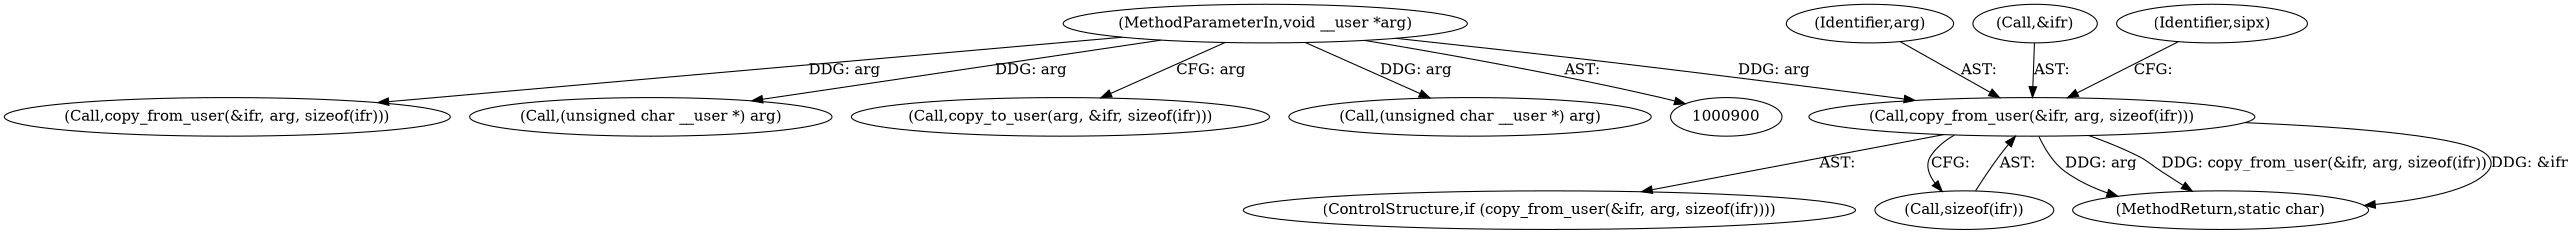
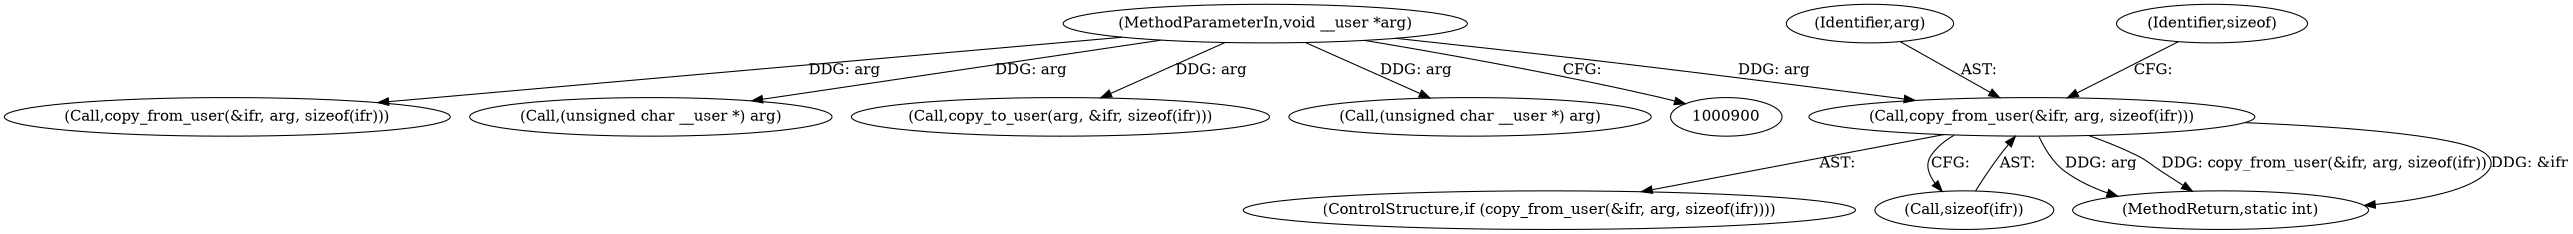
node "(Call,&ifr)": removed
node "(Identifier,sipx)": label "(Identifier,sipx)" -> "(Identifier,sizeof)"
edge "(MethodParameterIn,void __user *arg)" -> "(Call,copy_to_user(arg, &ifr, sizeof(ifr)))": label "CFG: arg" -> "DDG: arg"
edge "(MethodParameterIn,void __user *arg)" -> "1000900": label "AST: " -> "CFG: "
node "(MethodReturn,static char)": label "(MethodReturn,static char)" -> "(MethodReturn,static int)"
